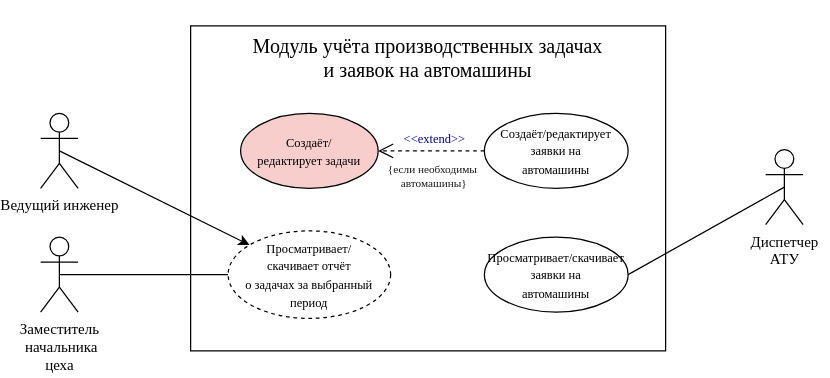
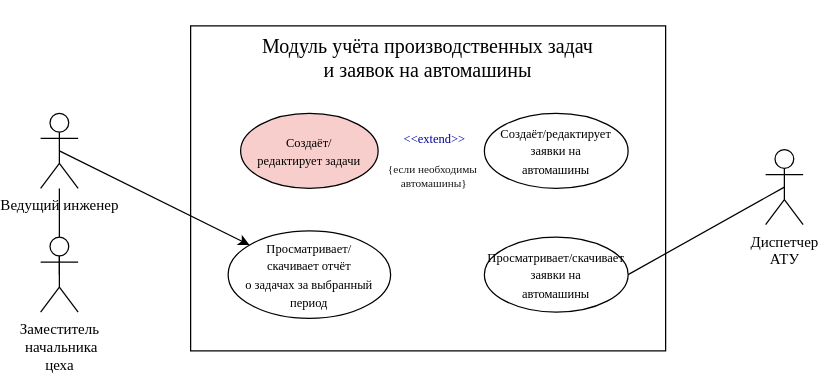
node "Модуль учёта производственных задачах и заявок на автомашины": label "Модуль учёта производственных задачах и заявок на автомашины" -> "Модуль учёта производственных задач и заявок на автомашины"
edge "Создаёт/редактирует заявки на автомашины" -> "Создаёт/редактирует задачи": removed
edge "Заместитель начальника цеха" -- "Просматривает/ скачивает отчёт о задачах за выбранный период": now "Заместитель начальника цеха" -- "Ведущий инженер"
node "Просматривает/ скачивает отчёт о задачах за выбранный период": style dashed -> solid
